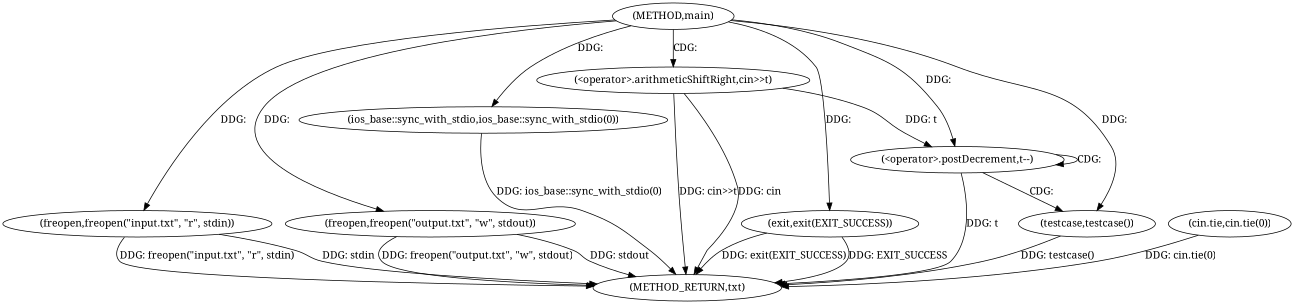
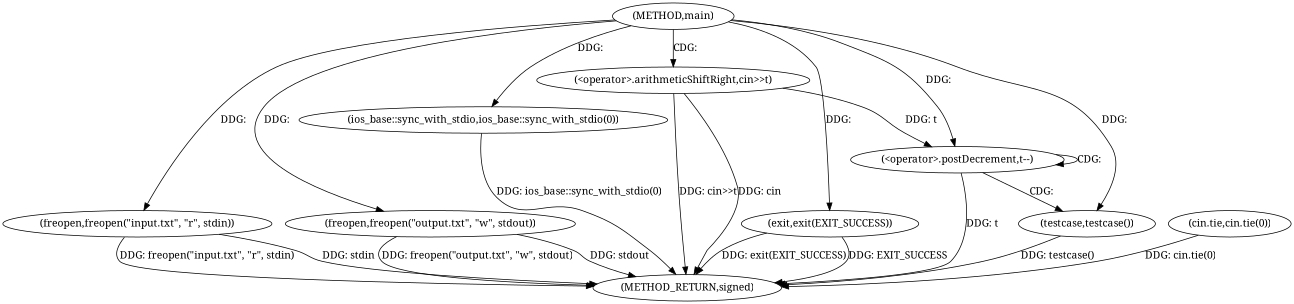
node "(METHOD_RETURN,txt)": label "(METHOD_RETURN,txt)" -> "(METHOD_RETURN,signed)"
